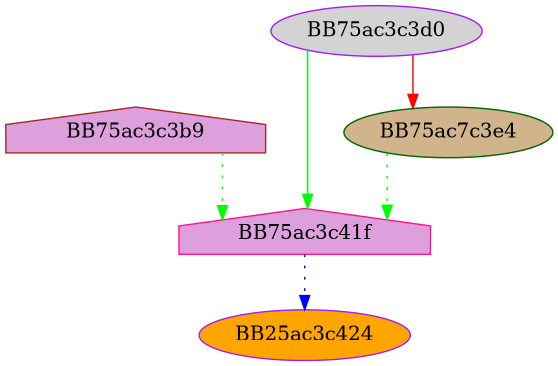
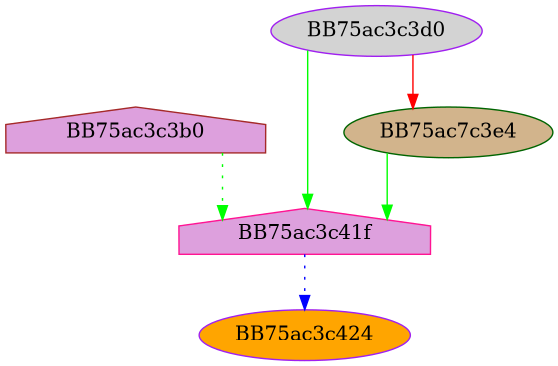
node "BB75ac3c3b9": label "BB75ac3c3b9" -> "BB75ac3c3b0"
edge "BB75ac7c3e4" -> "BB75ac3c41f": style dotted -> solid
node "BB25ac3c424": label "BB25ac3c424" -> "BB75ac3c424"
